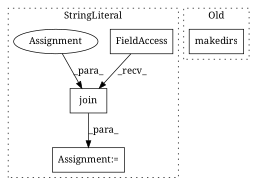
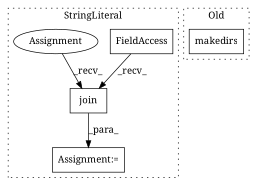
edge "Assignment" -> "join": label "_para_" -> "_recv_"
